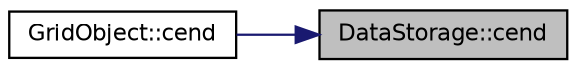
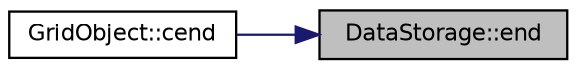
node "DataStorage::cend": label "DataStorage::cend" -> "DataStorage::end"
